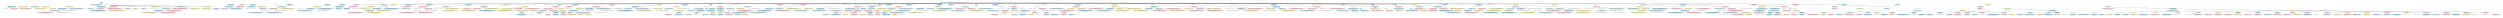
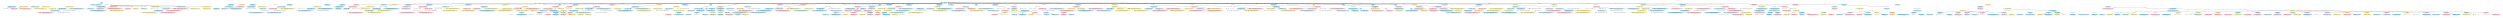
node "IDENTIFIERS: matrix_A_00": fillcolor lightpink -> skyblue
